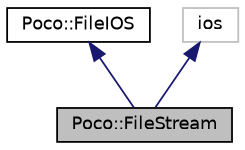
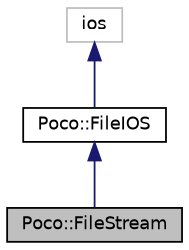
edge "Poco::FileStream" -> "ios": now "Poco::FileIOS" -> "ios"
